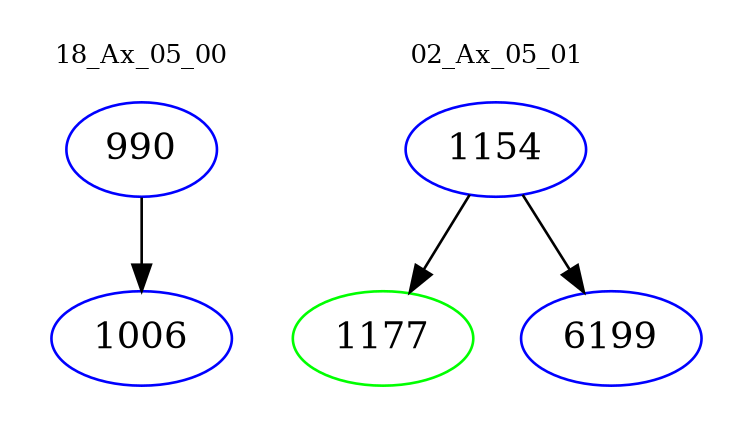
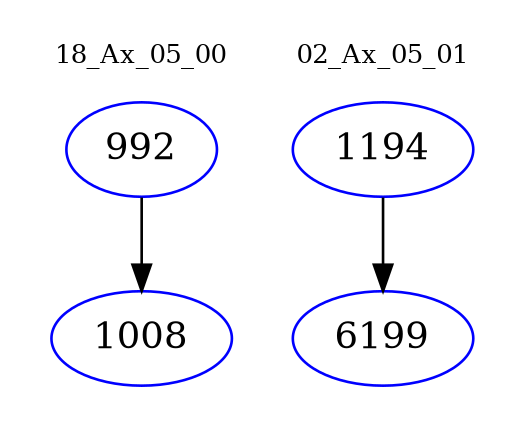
node "990": label "990" -> "992"
node "1154": label "1154" -> "1194"
node "1006": label "1006" -> "1008"
node "1177": removed
